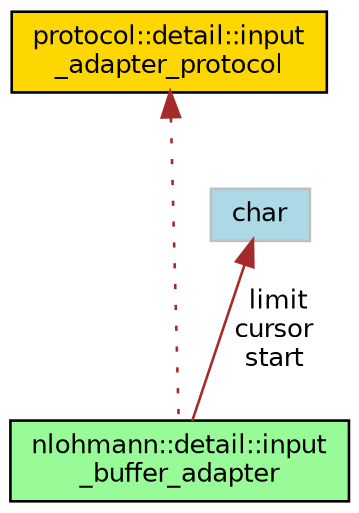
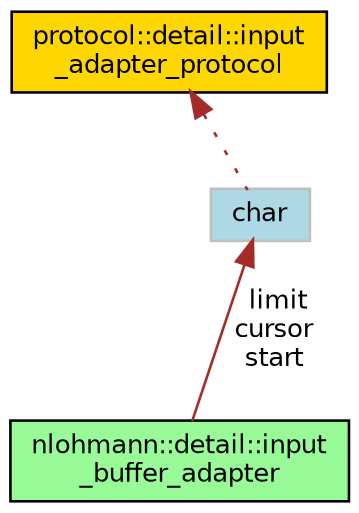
edge "nlohmann::detail::input _buffer_adapter" -> "protocol::detail::input _adapter_protocol": now "char" -> "protocol::detail::input _adapter_protocol"
